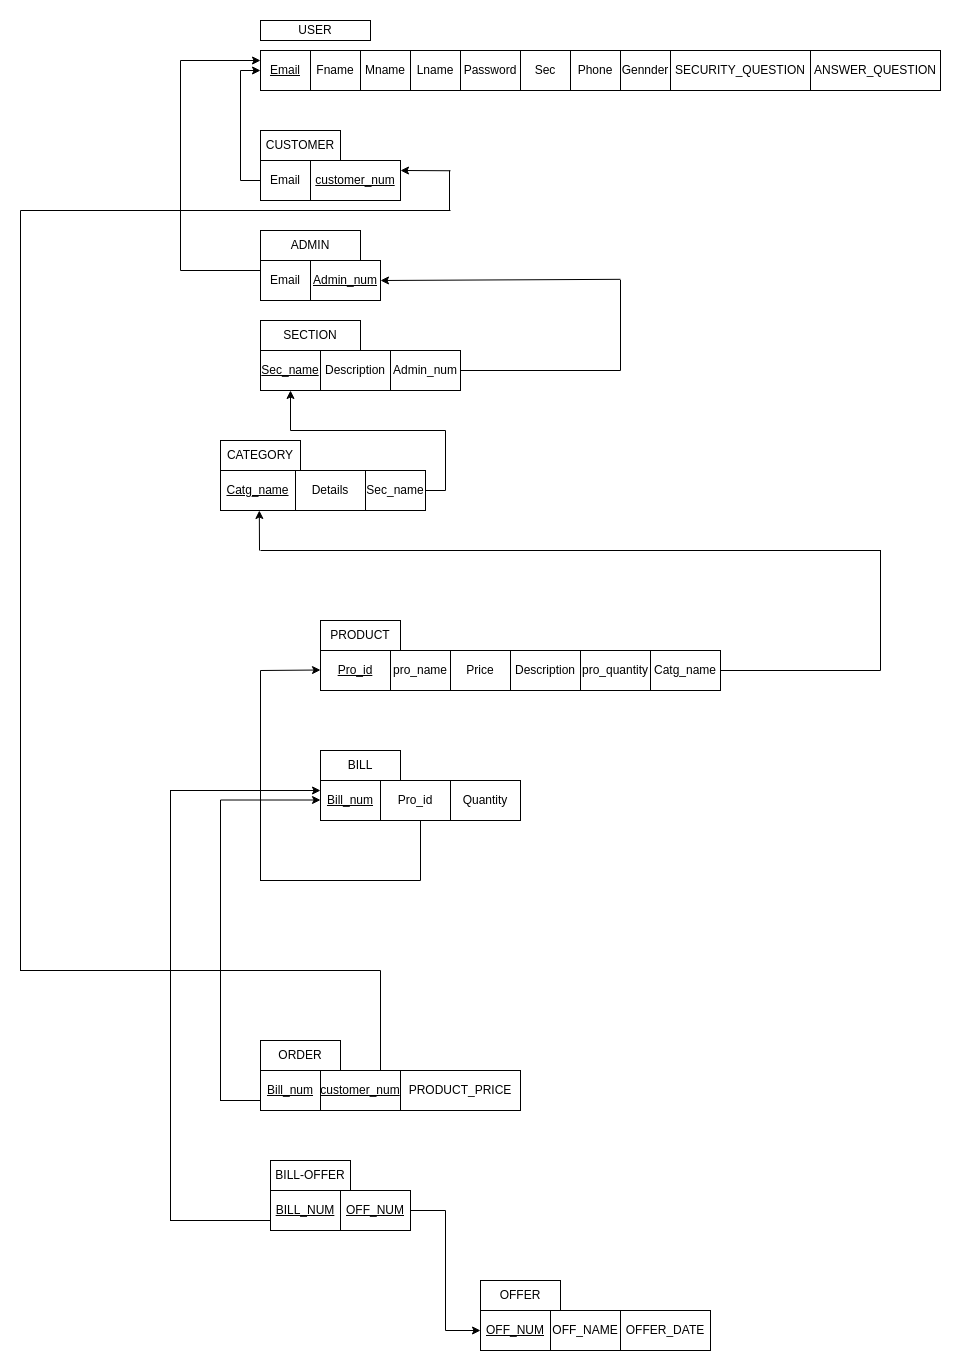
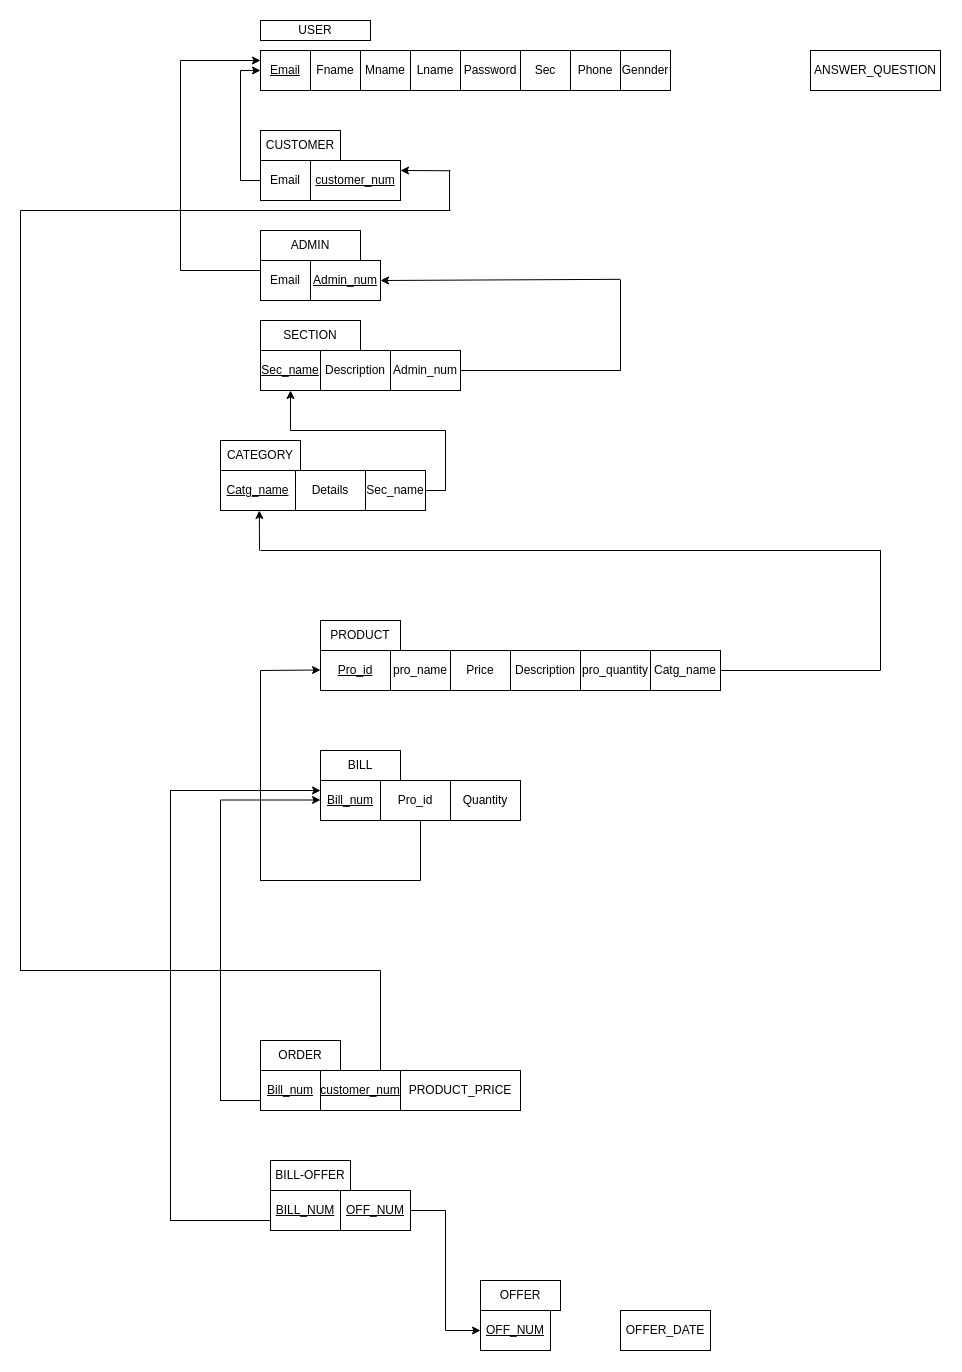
node "SECURITY_QUESTION": removed
node "OFF_NAME": removed
